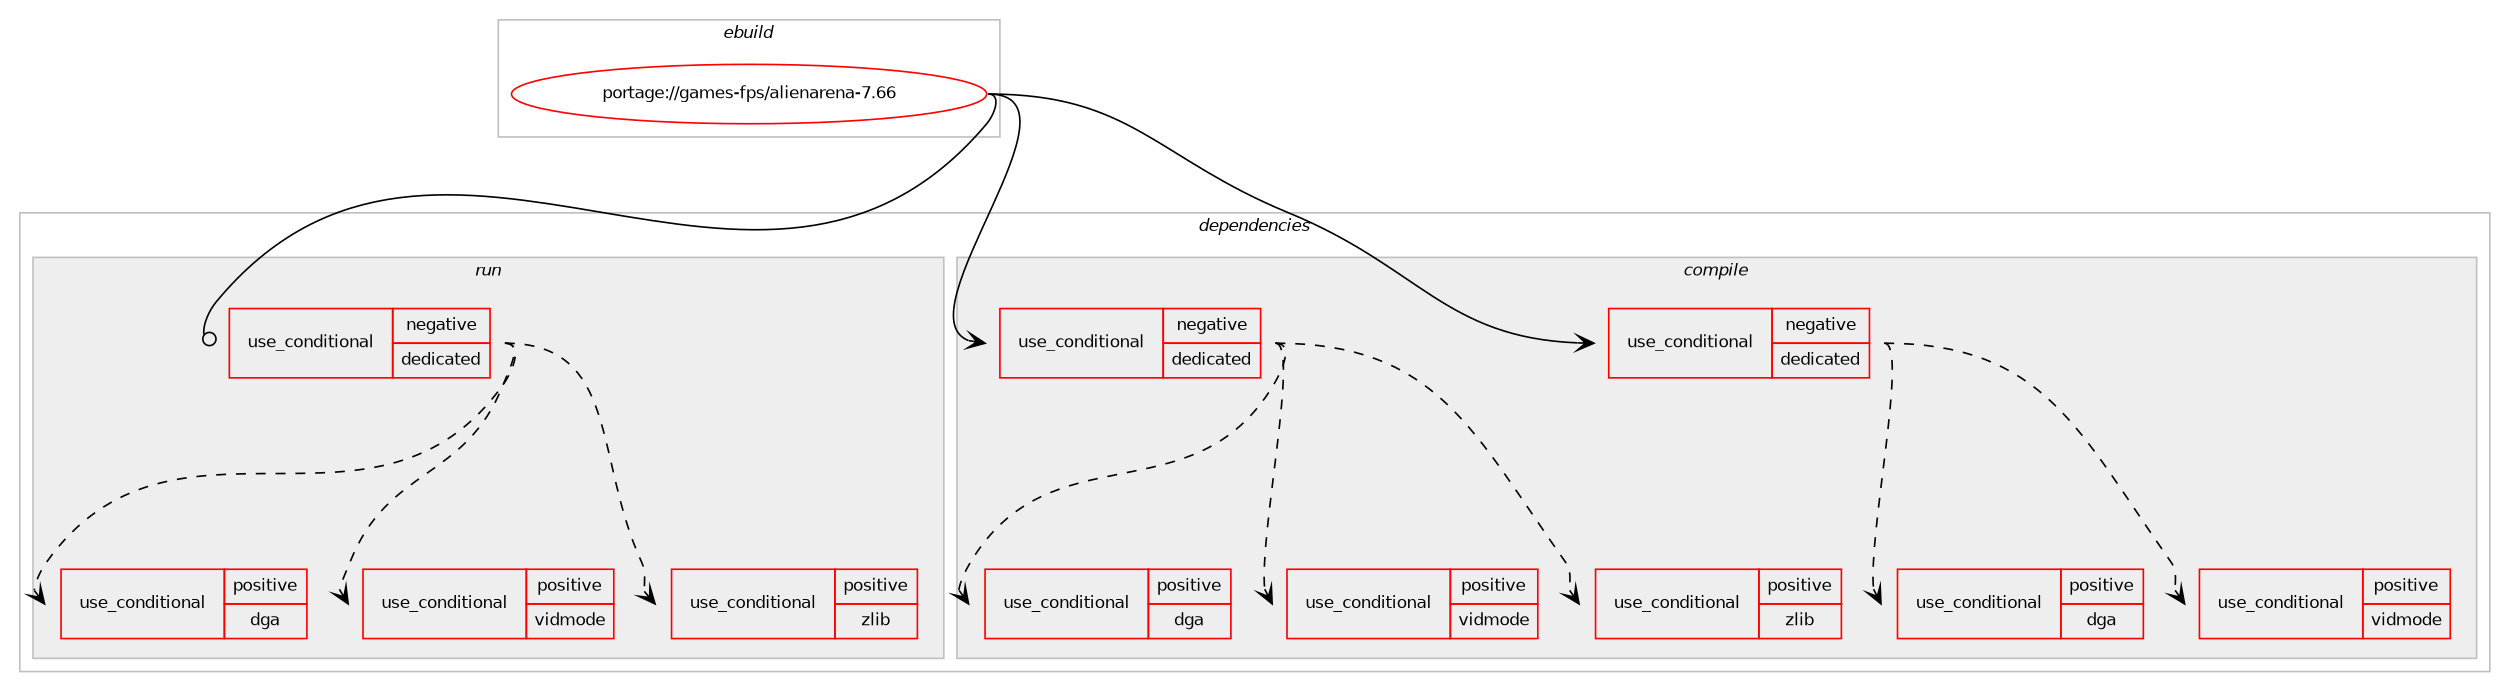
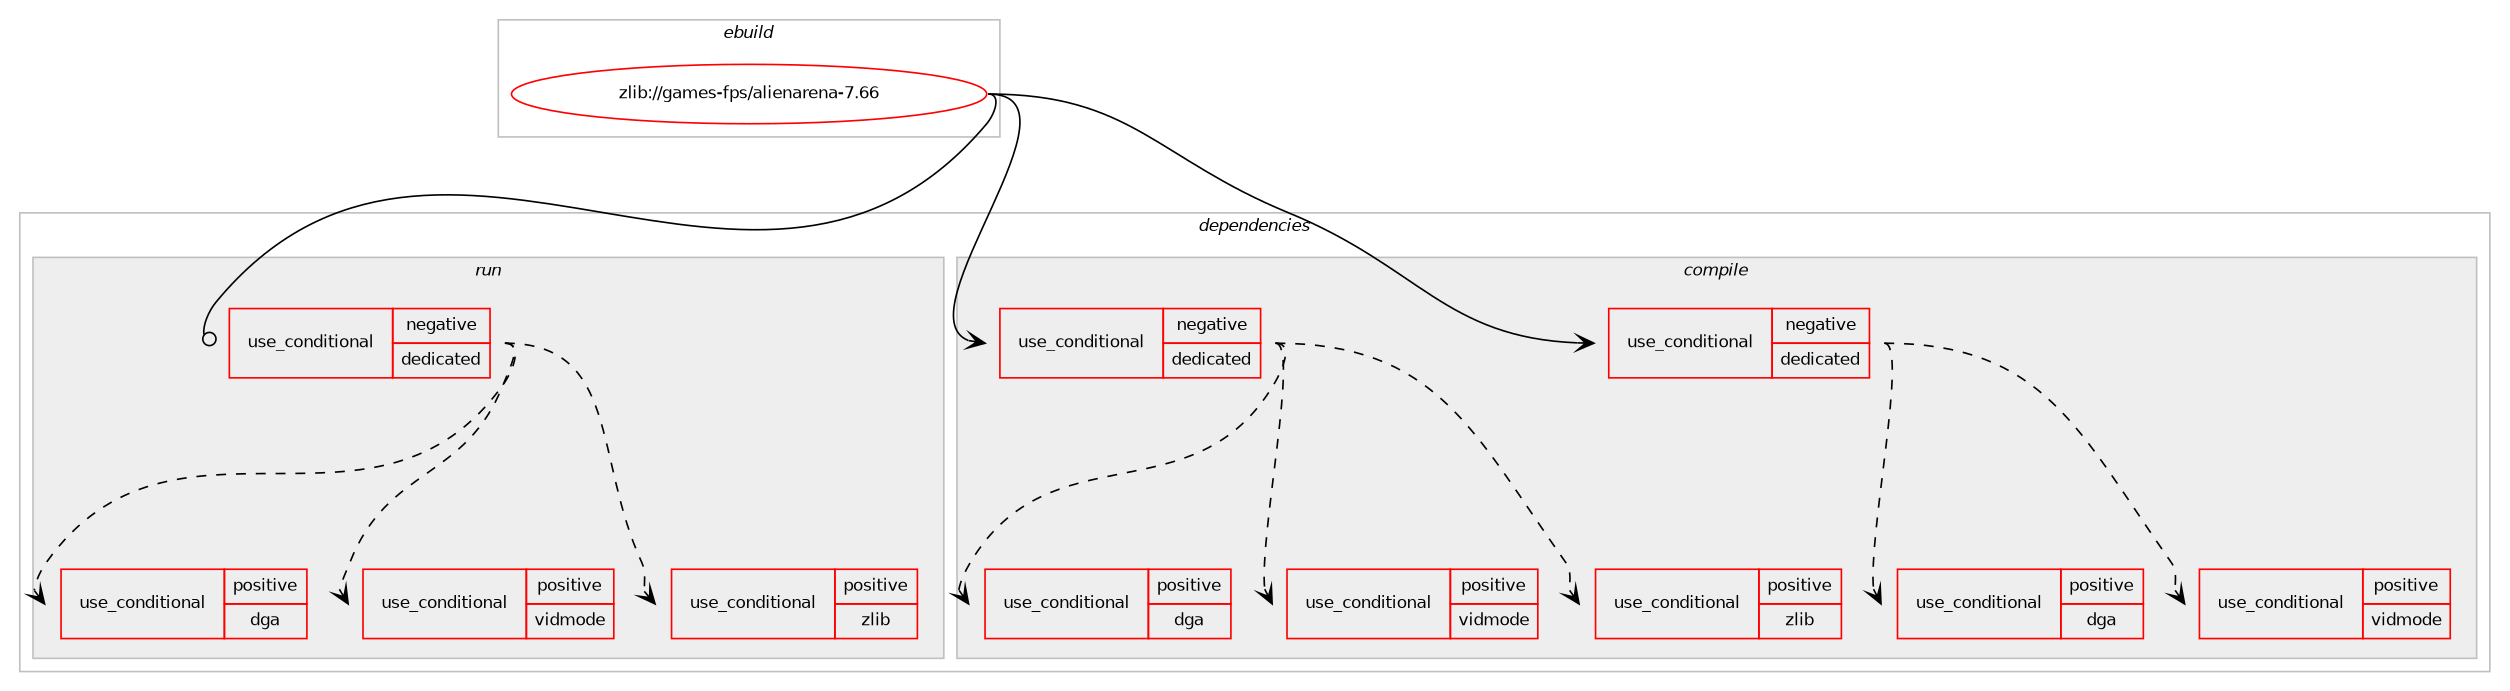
node "portage://games-fps/alienarena-7.66": label "portage://games-fps/alienarena-7.66" -> "zlib://games-fps/alienarena-7.66"
